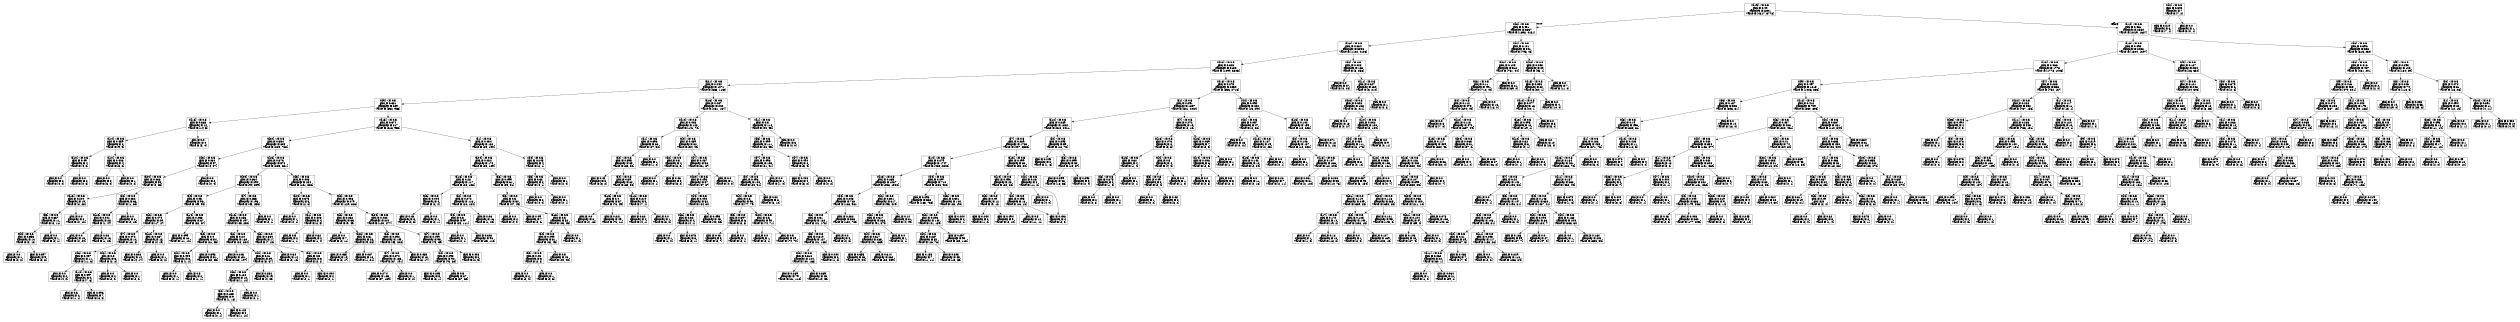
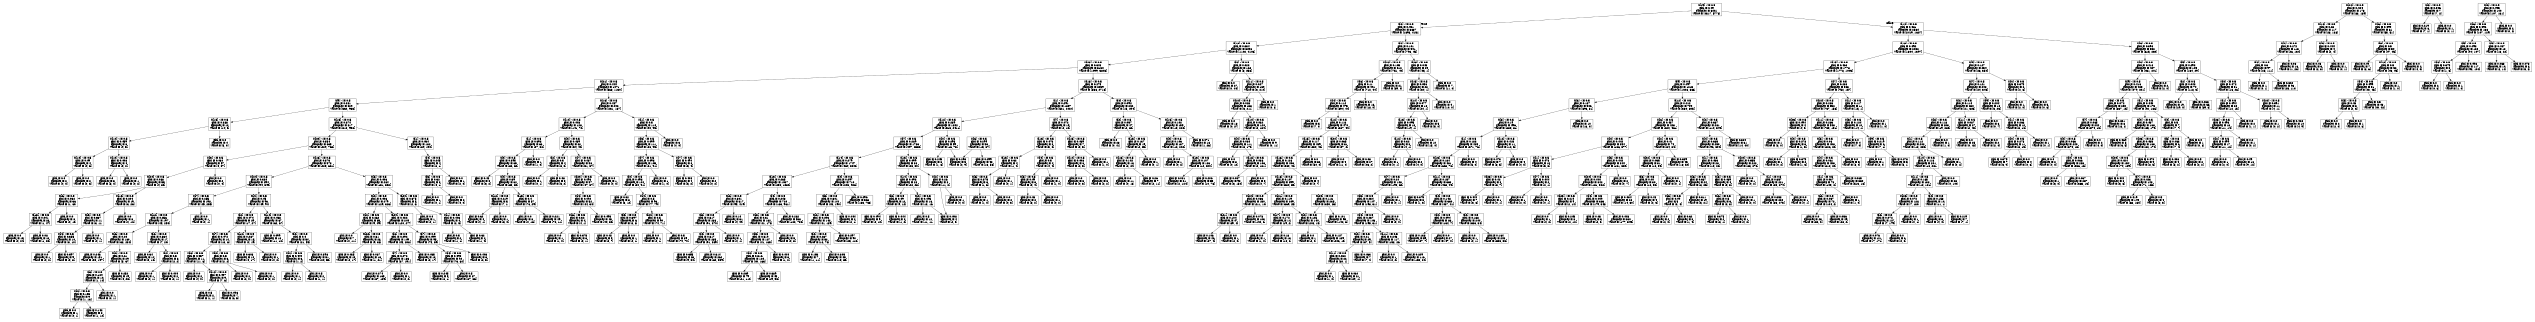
edge "X[11] <= 0.5 gini = 0.283 samples = 548 value = [733, 151]" -> "X[3] <= 0.5 gini = 0.495 samples = 140 value = [107, 131]": removed
edge "X[1] <= 0.5 gini = 0.434 samples = 182 value = [89, 190]" -> "X[24] <= 0.5 gini = 0.424 samples = 178 value = [83, 189]": removed
edge "X[0] <= 0.5 gini = 0.295 samples = 59 value = [16, 73]" -> "X[6] <= 0.5 gini = 0.299 samples = 53 value = [15, 67]": now "X[0] <= 0.5 gini = 0.295 samples = 59 value = [16, 73]" -> "gini = 0.298 samples = 5 value = [2, 9]"
